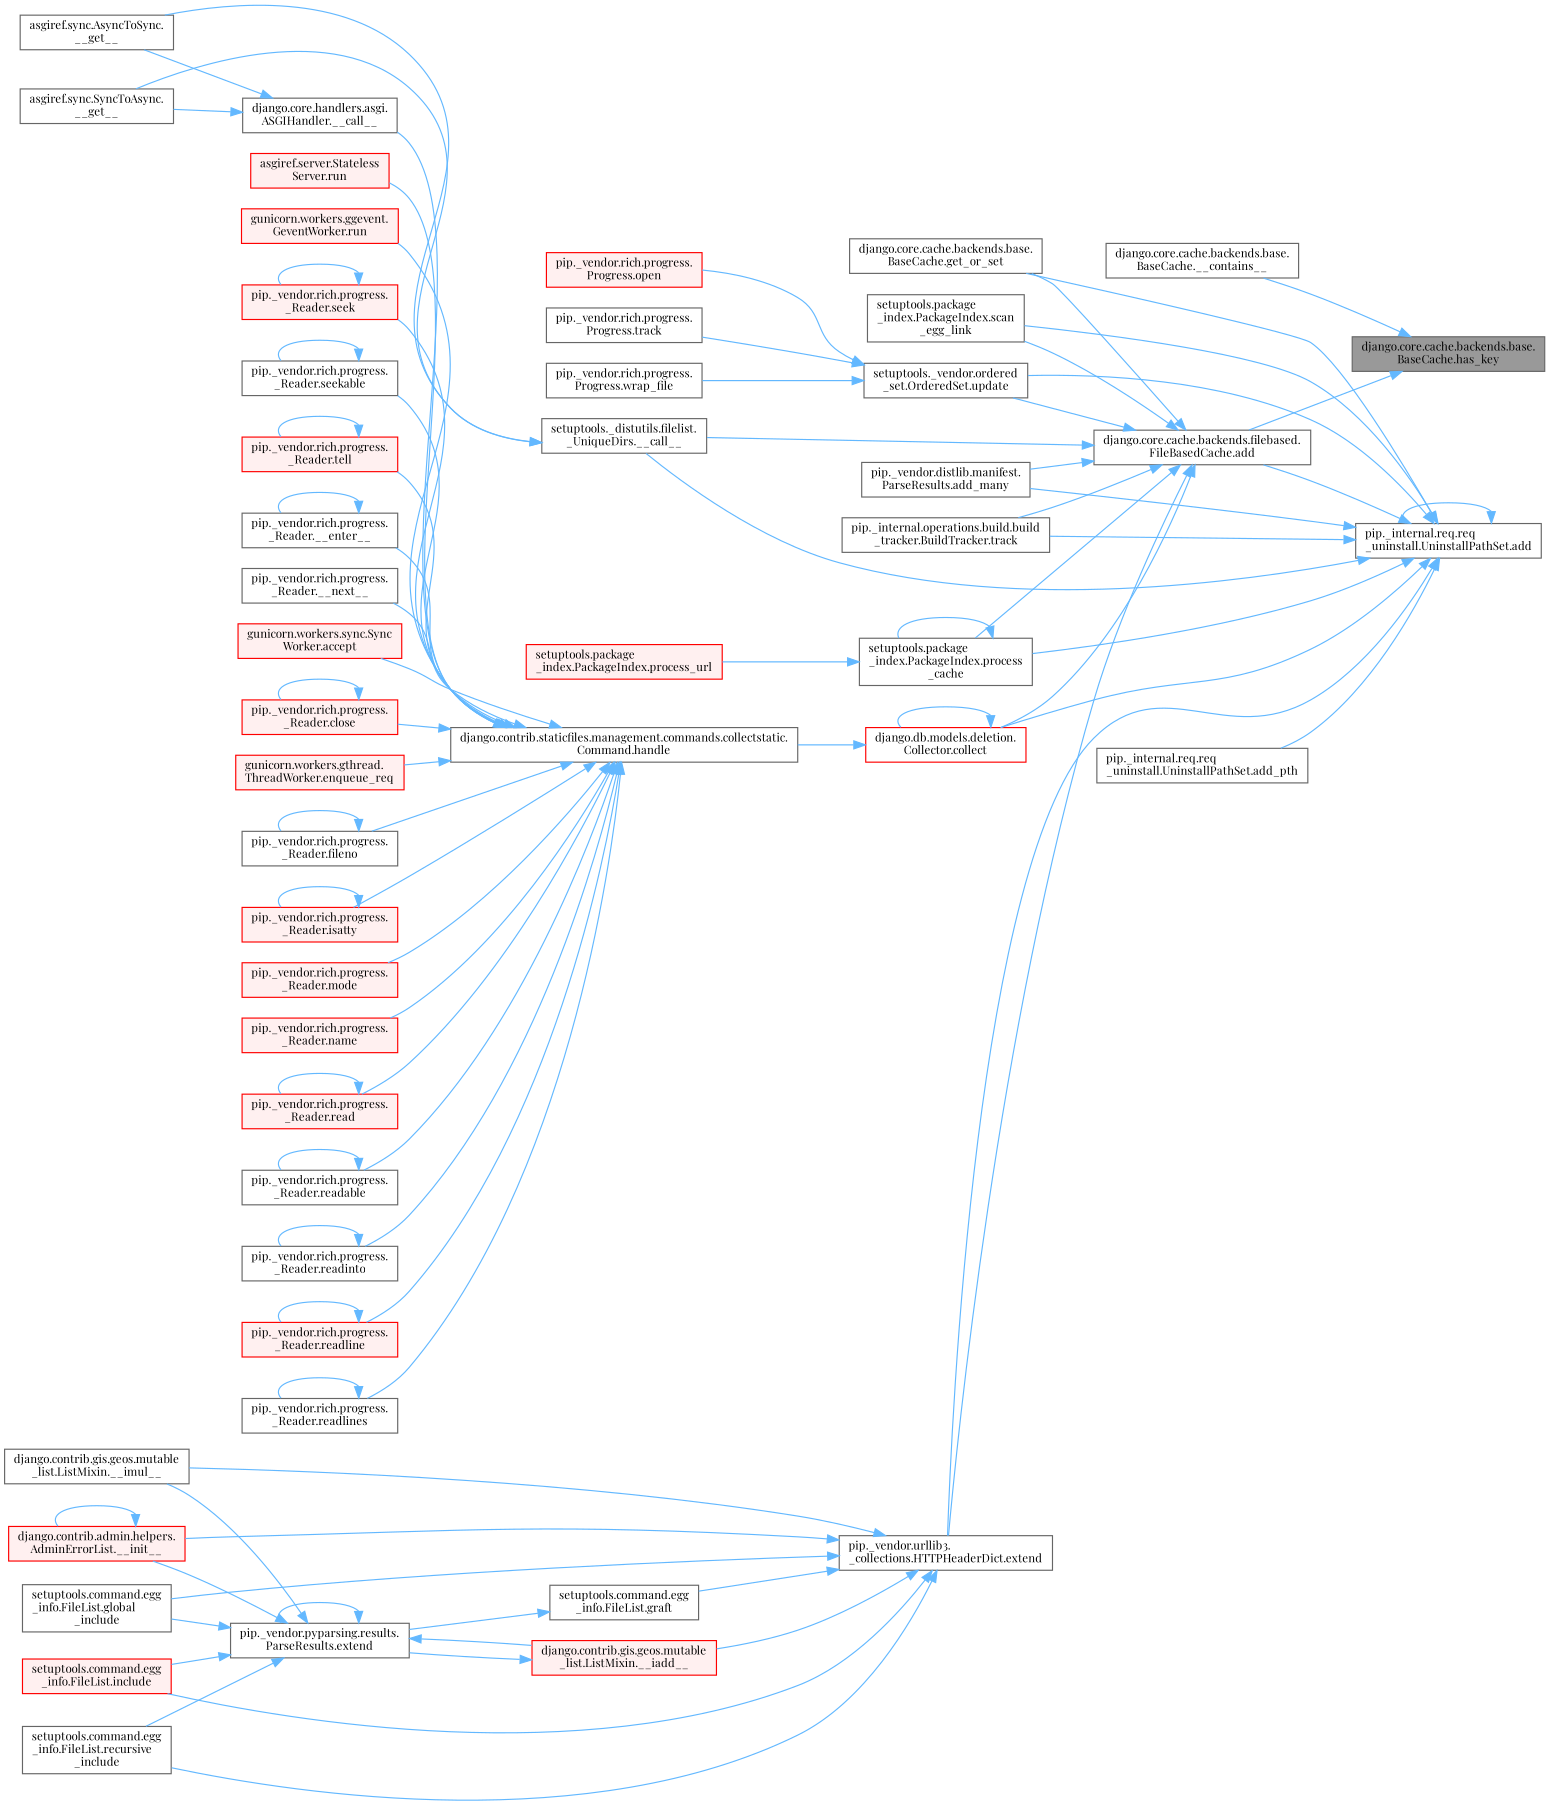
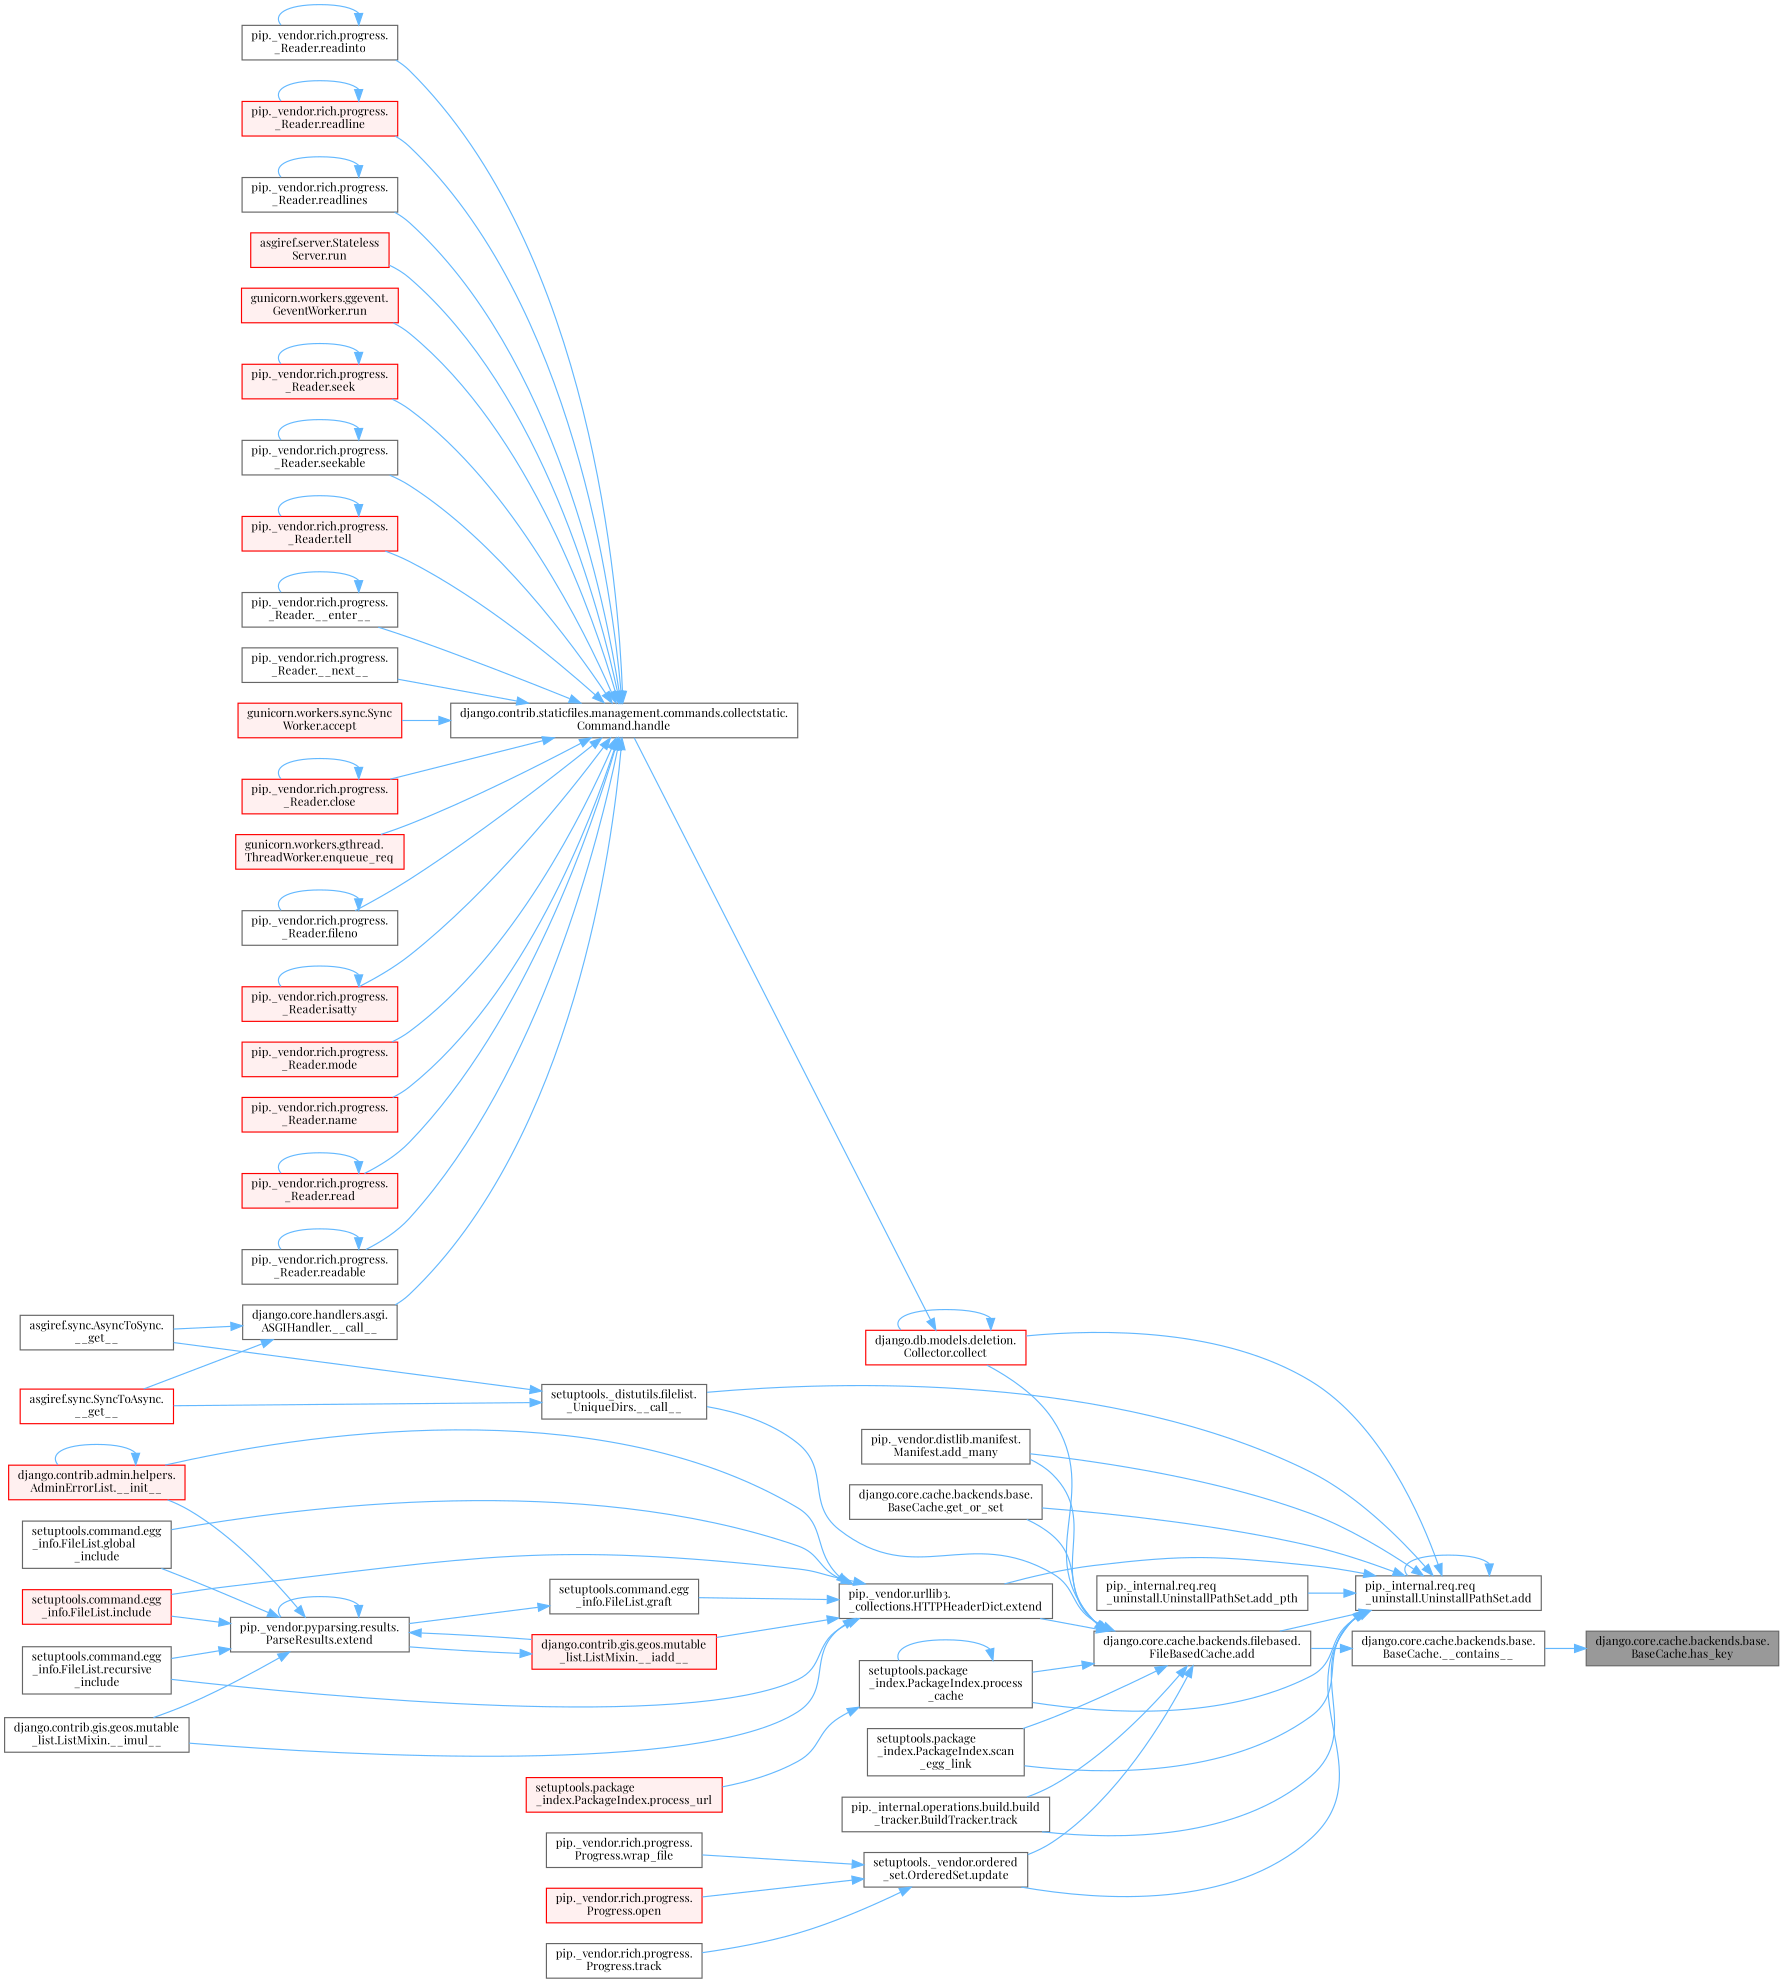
node "asgiref.sync.SyncToAsync. __get__": color grey40 -> red
edge "django.core.cache.backends.filebased. FileBasedCache.add" -> "django.core.cache.backends.base. BaseCache.has_key": now "django.core.cache.backends.filebased. FileBasedCache.add" -> "django.core.cache.backends.base. BaseCache.__contains__"
node "pip._vendor.distlib.manifest. ParseResults.add_many": label "pip._vendor.distlib.manifest. ParseResults.add_many" -> "pip._vendor.distlib.manifest. Manifest.add_many"
